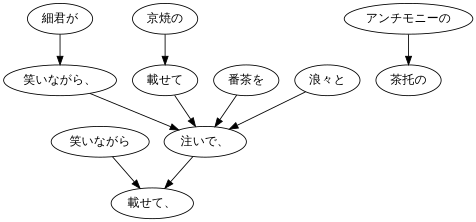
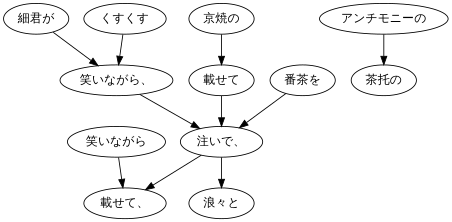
node "くすくす": added
edge "浪々と" -> "注いで、": reversed
